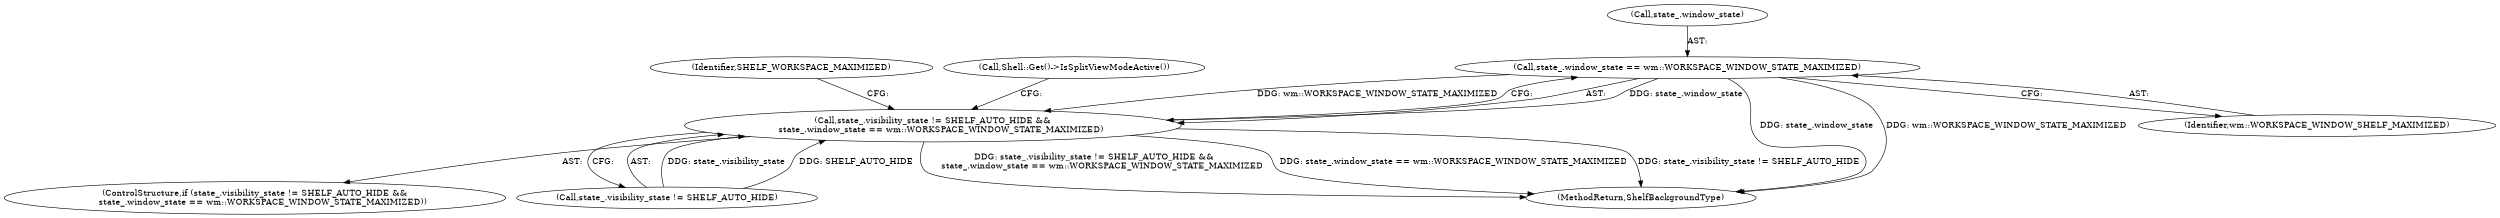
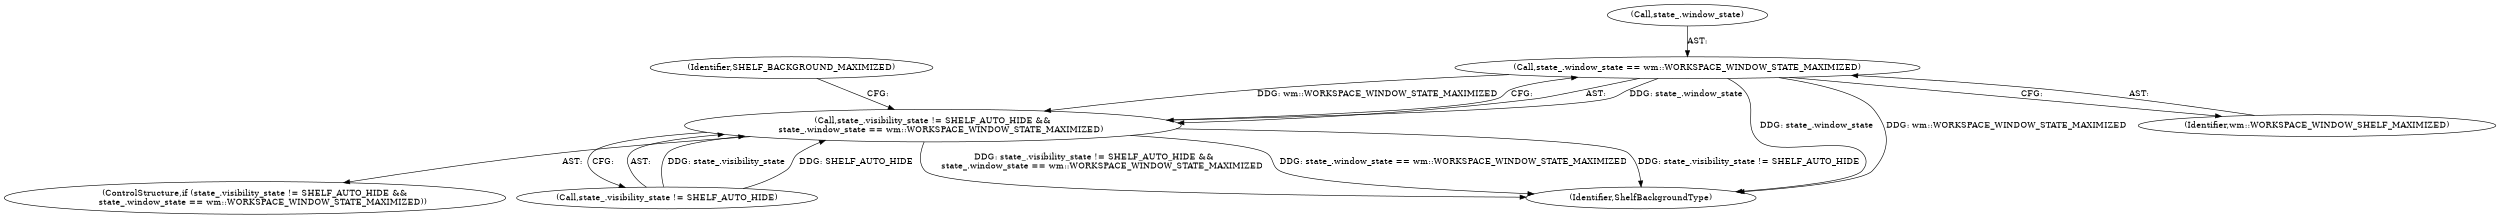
node "(Identifier,SHELF_WORKSPACE_MAXIMIZED)": label "(Identifier,SHELF_WORKSPACE_MAXIMIZED)" -> "(Identifier,SHELF_BACKGROUND_MAXIMIZED)"
node "(Call,Shell::Get()->IsSplitViewModeActive())": removed
node "(MethodReturn,ShelfBackgroundType)": label "(MethodReturn,ShelfBackgroundType)" -> "(Identifier,ShelfBackgroundType)"
